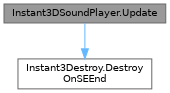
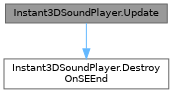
node "Instant3Destroy.Destroy OnSEEnd": label "Instant3Destroy.Destroy OnSEEnd" -> "Instant3DSoundPlayer.Destroy OnSEEnd"
